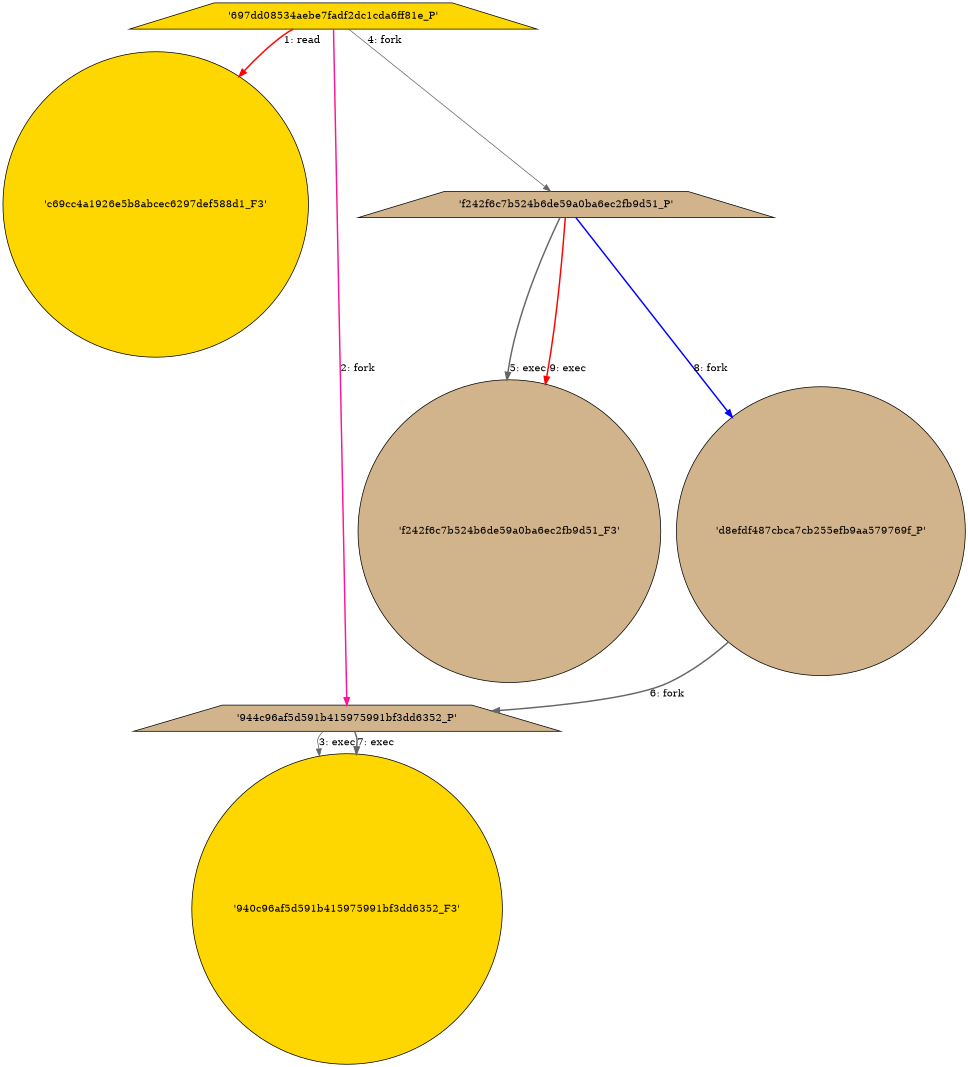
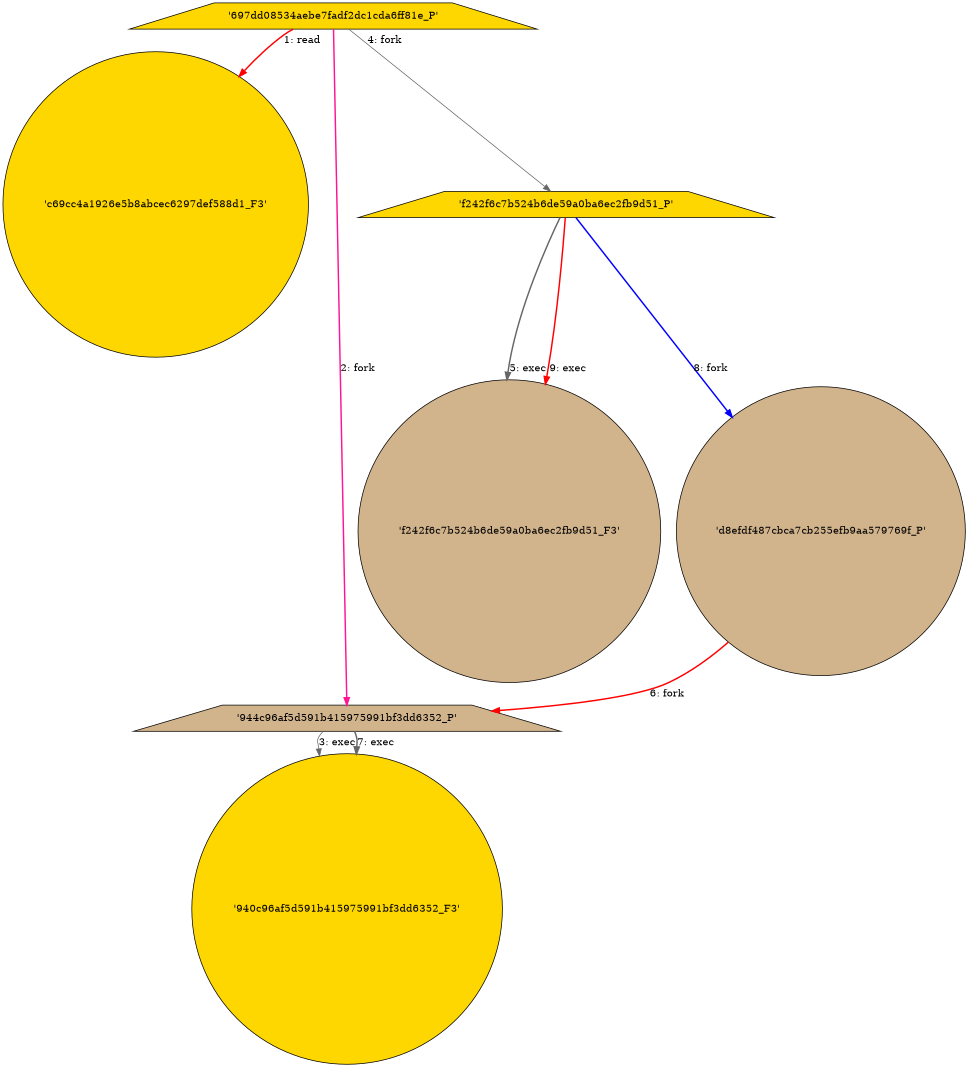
node "'f242f6c7b524b6de59a0ba6ec2fb9d51_P'": fillcolor tan -> gold
edge "'d8efdf487cbca7cb255efb9aa579769f_P'" -> "'944c96af5d591b415975991bf3dd6352_P'": color gray40 -> red
